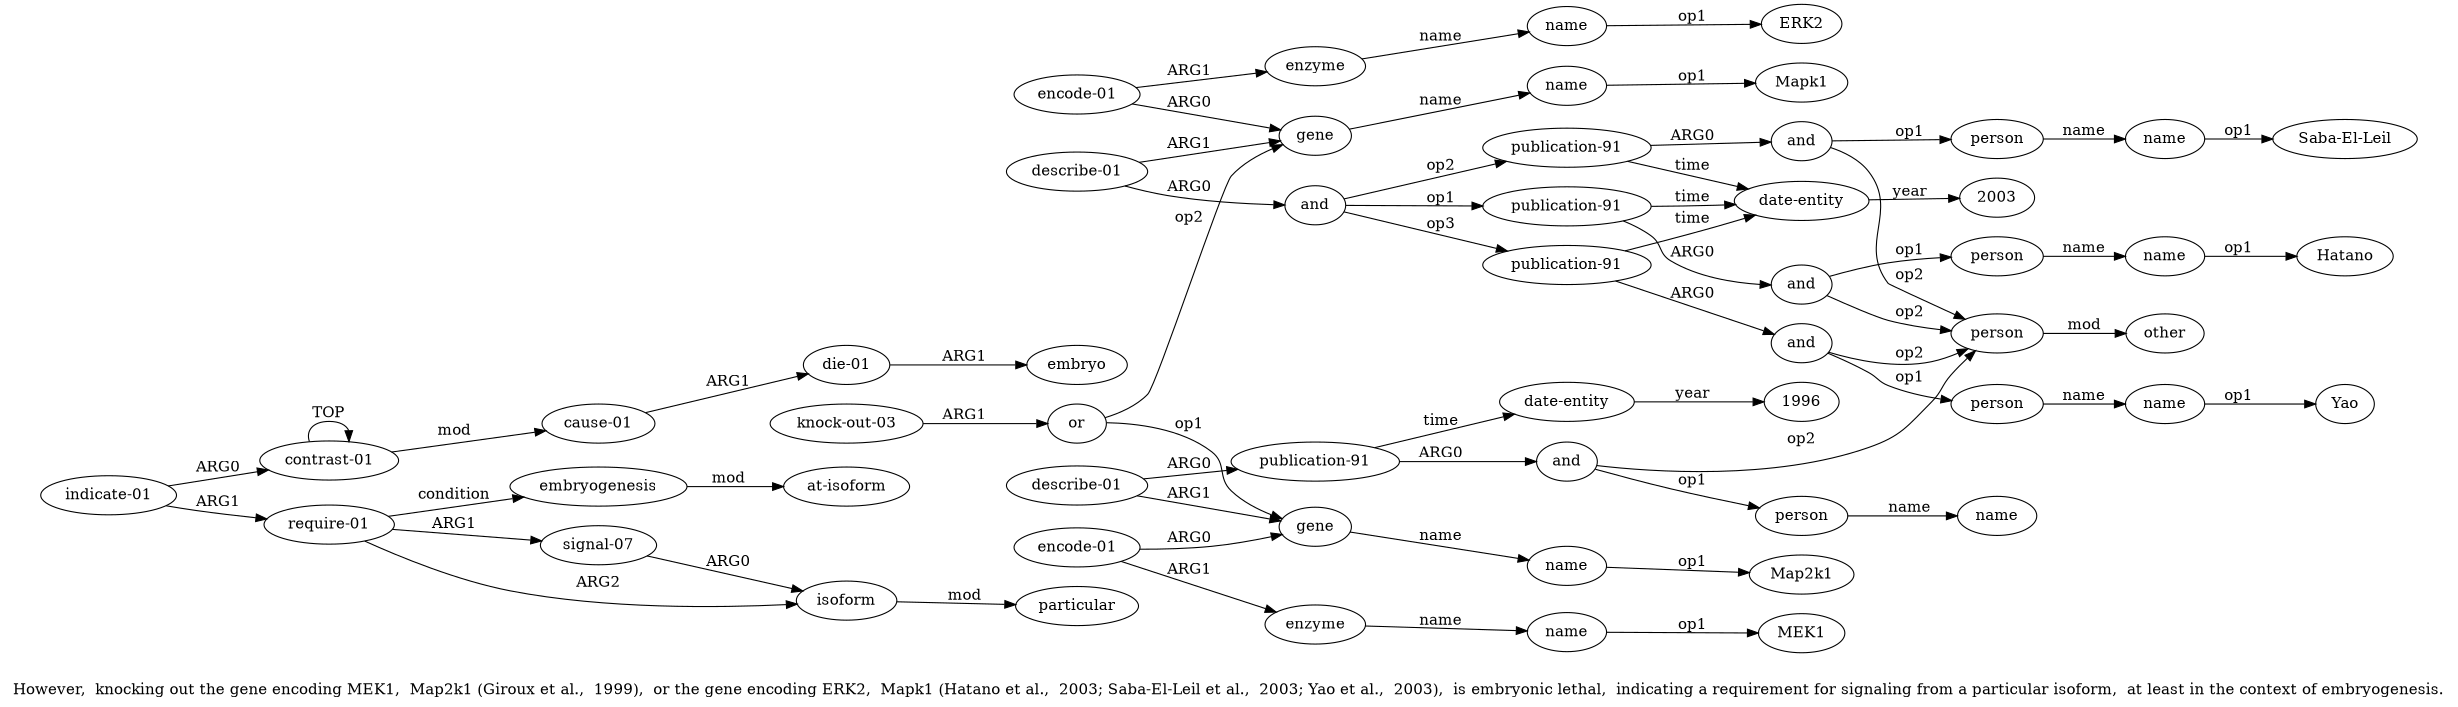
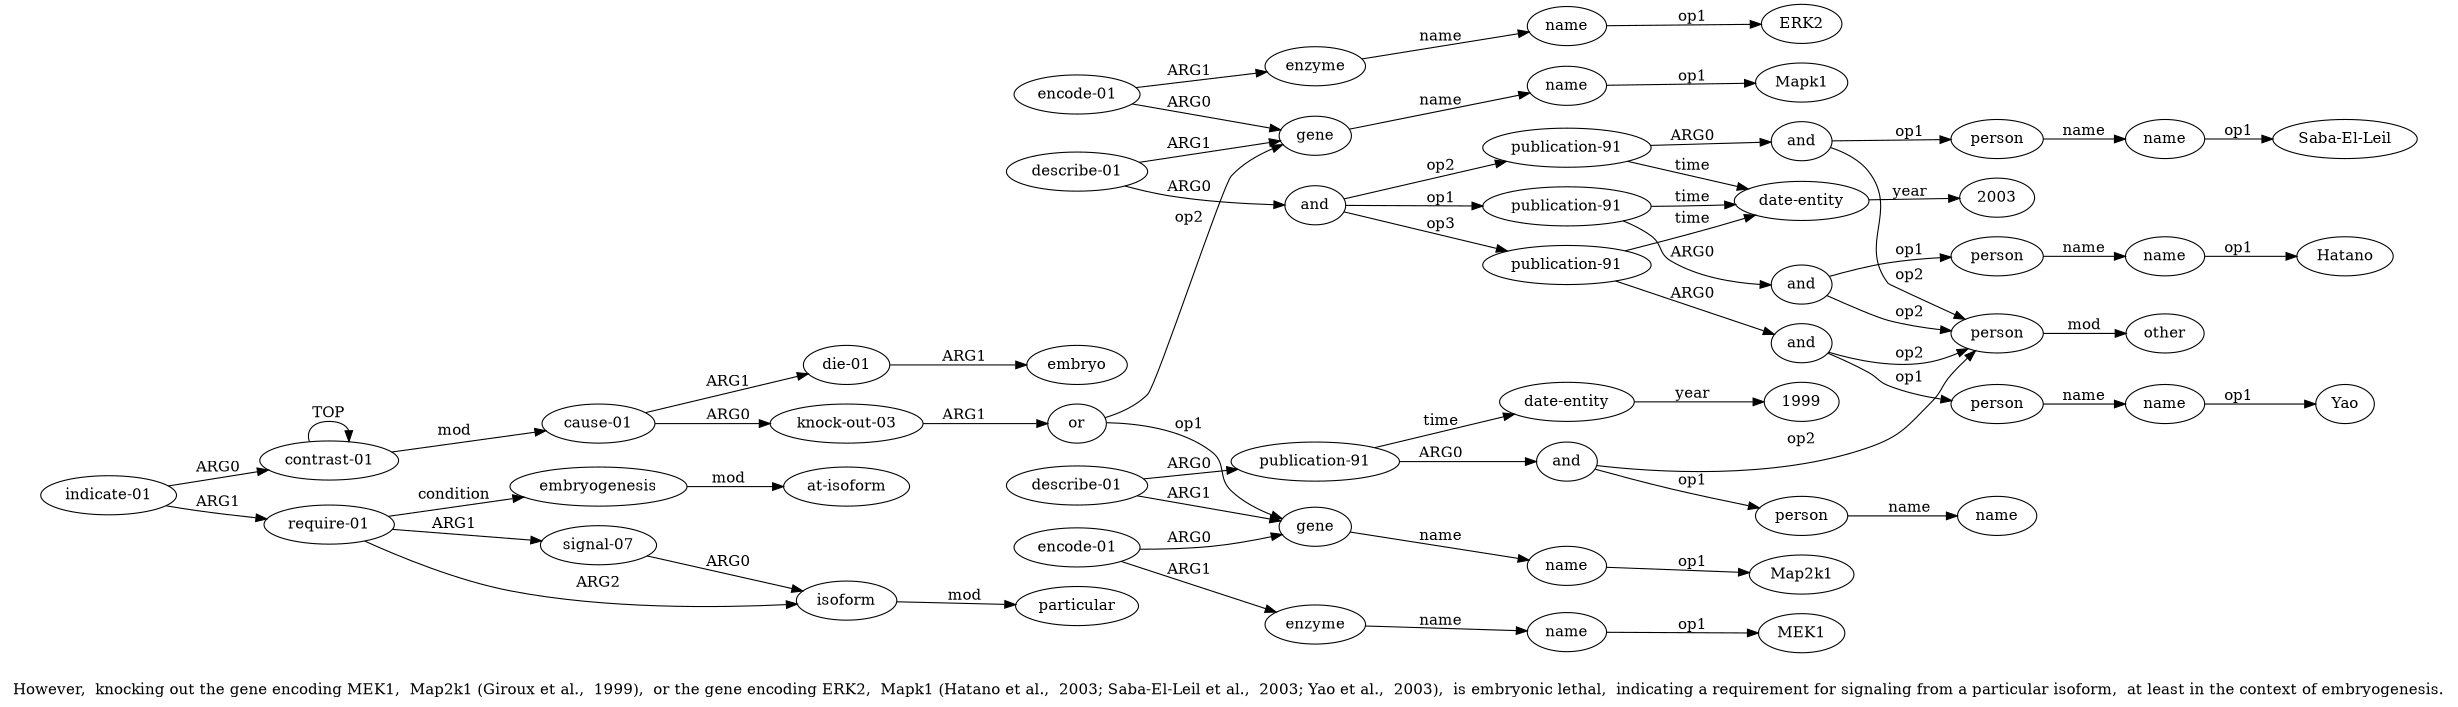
node "1996": label "1996" -> "1999"
edge "cause-01" -> "knock-out-03": added, label "ARG0"
